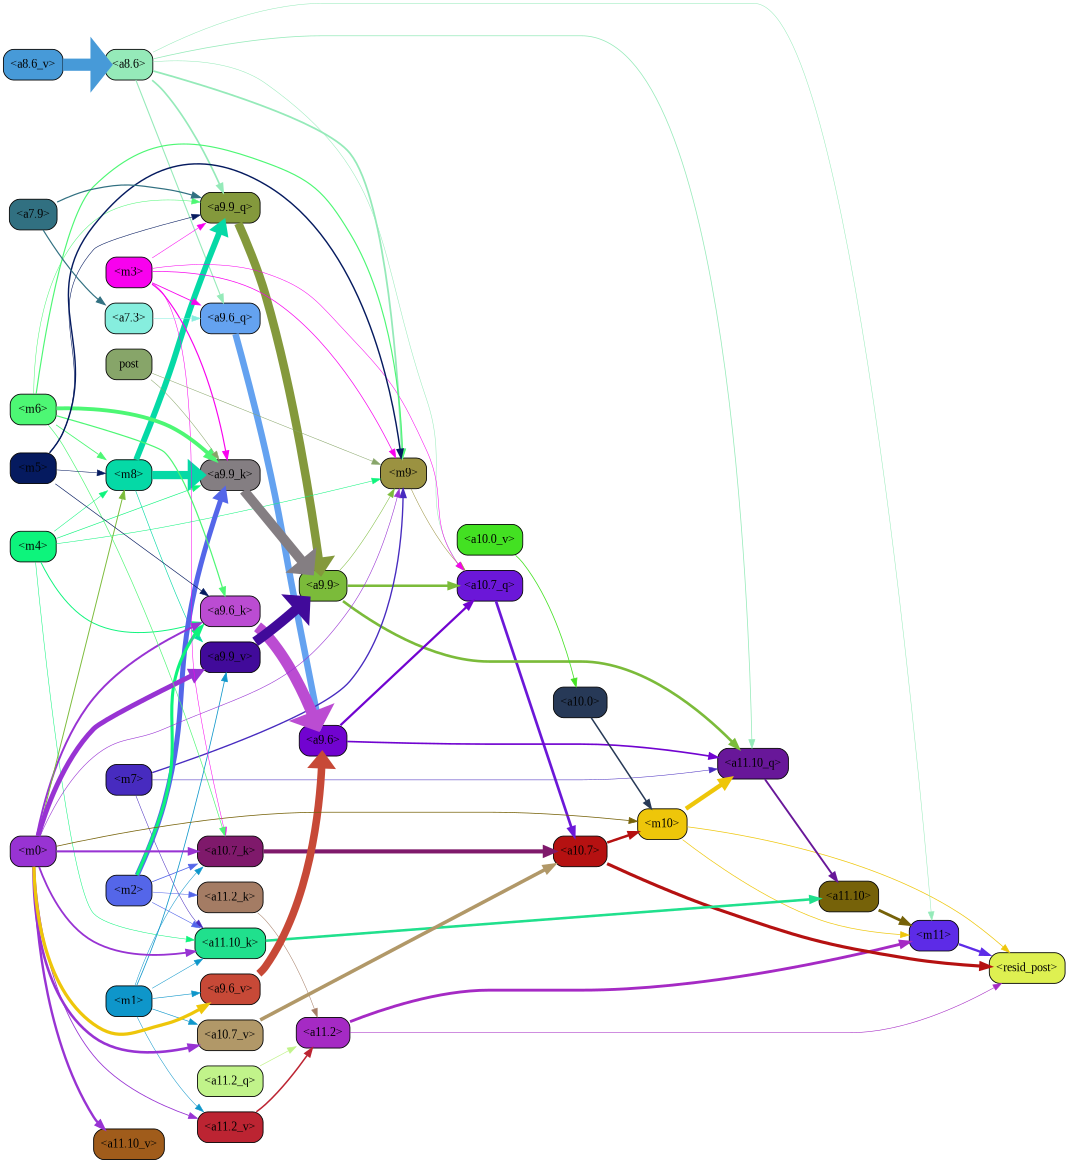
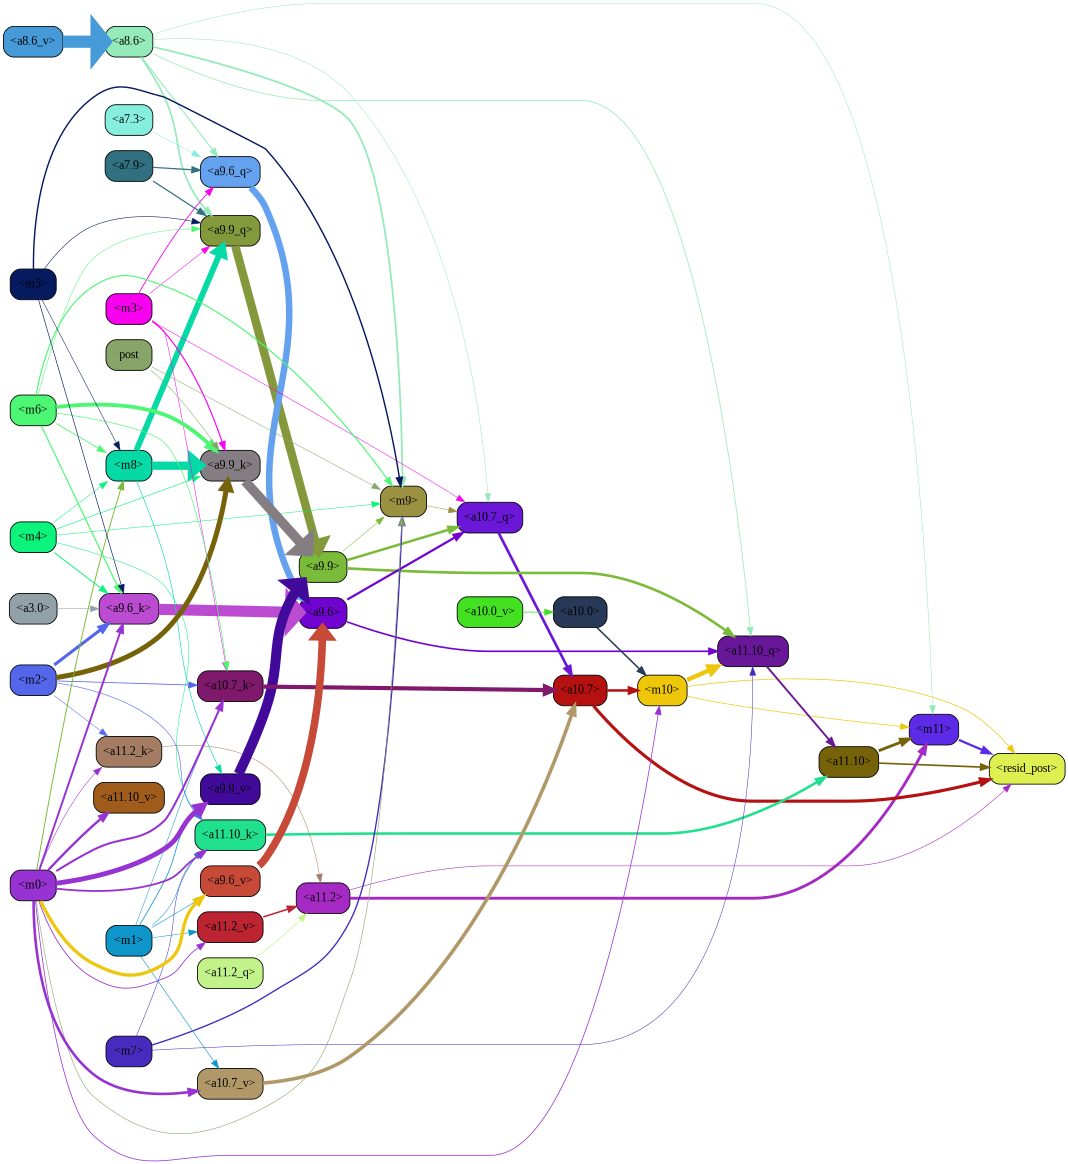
edge "<a7.9>" -> "<a7.3>": now "<a7.9>" -> "<a9.6_q>"
edge "<m3>" -> "<m9>": removed
node "<a3.0>": added
edge "<m2>" -> "<a9.9_k>": color #5466e9 -> #766209
edge "<m0>" -> "<m9>": color #9833d3 -> #87a569
edge "<m2>" -> "<a9.6_k>": color #0df47c -> #5466e9
edge "<a11.10>" -> "<resid_post>": added
edge "<m0>" -> "<m10>": color #766209 -> #9833d3
edge "<m0>" -> "<a11.2_k>": added
